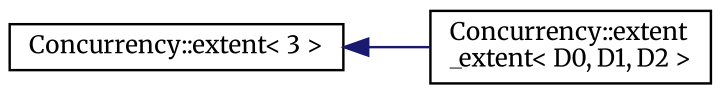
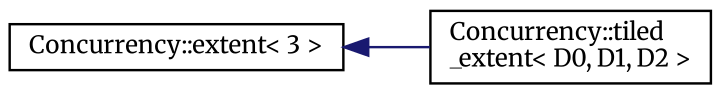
node "Concurrency::extent _extent< D0, D1, D2 >": label "Concurrency::extent _extent< D0, D1, D2 >" -> "Concurrency::tiled _extent< D0, D1, D2 >"
